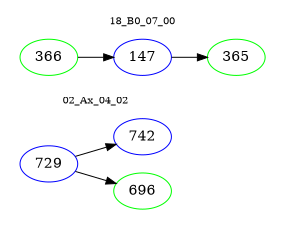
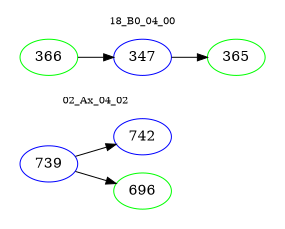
cluster "18_B0_07_00": label "18_B0_07_00" -> "18_B0_04_00"
node "147": label "147" -> "347"
node "729": label "729" -> "739"
